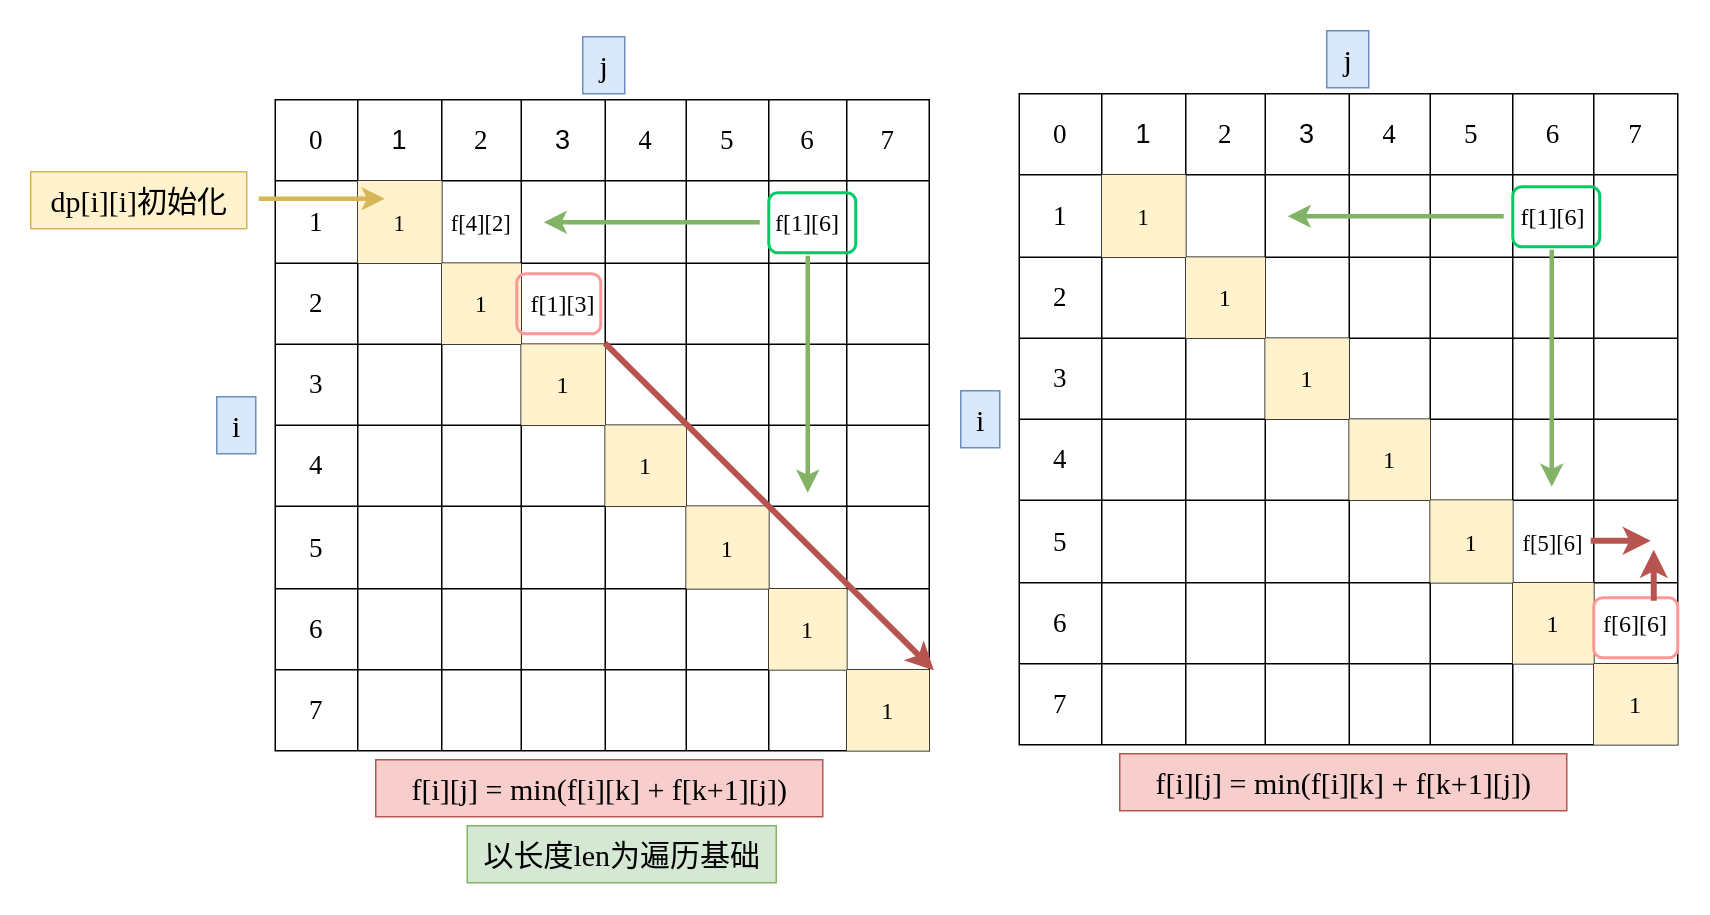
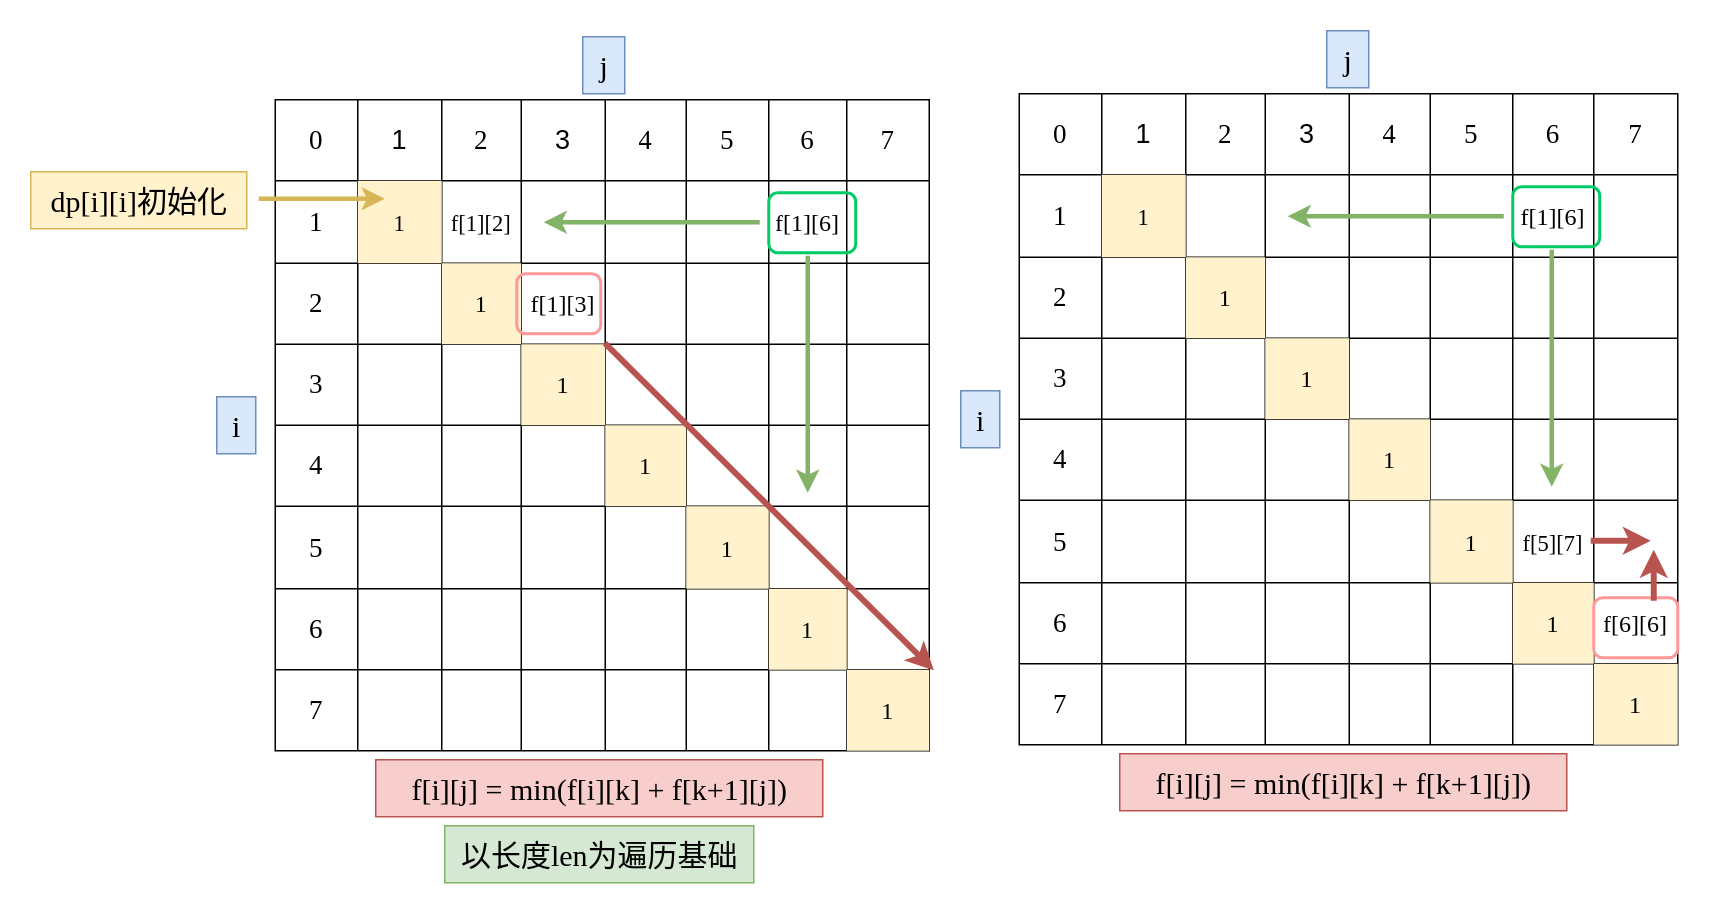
node "f[4][2]": label "f[4][2]" -> "f[1][2]"
node "f[5][6]": label "f[5][6]" -> "f[5][7]"
node "以长度len为遍历基础": moved (622, 854) -> (599, 854)
